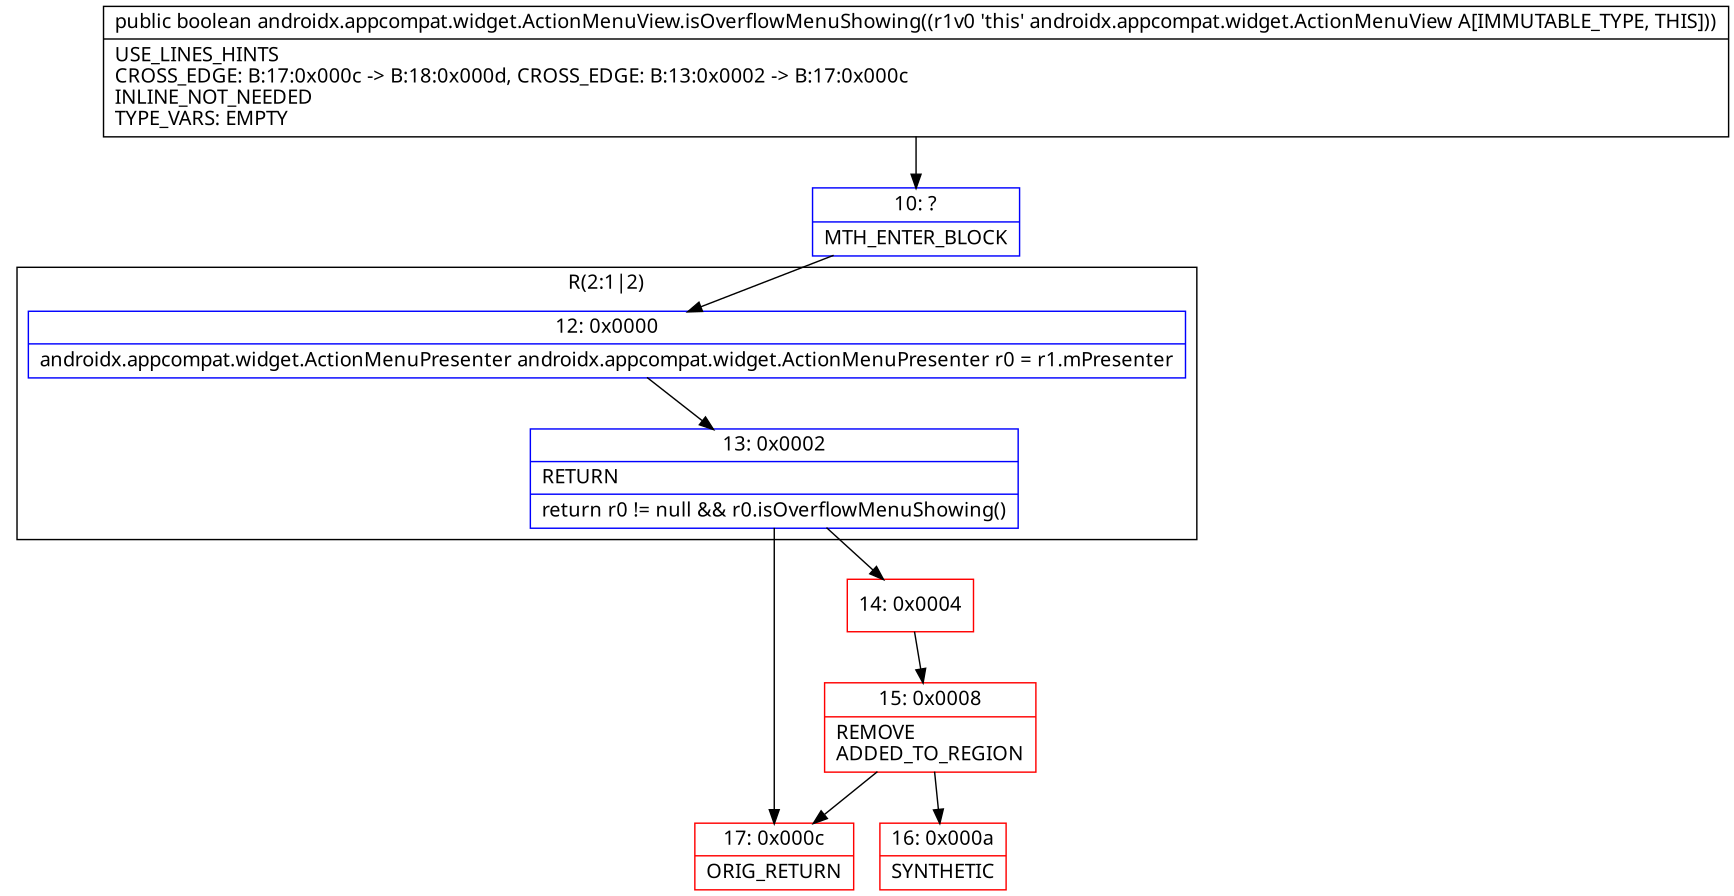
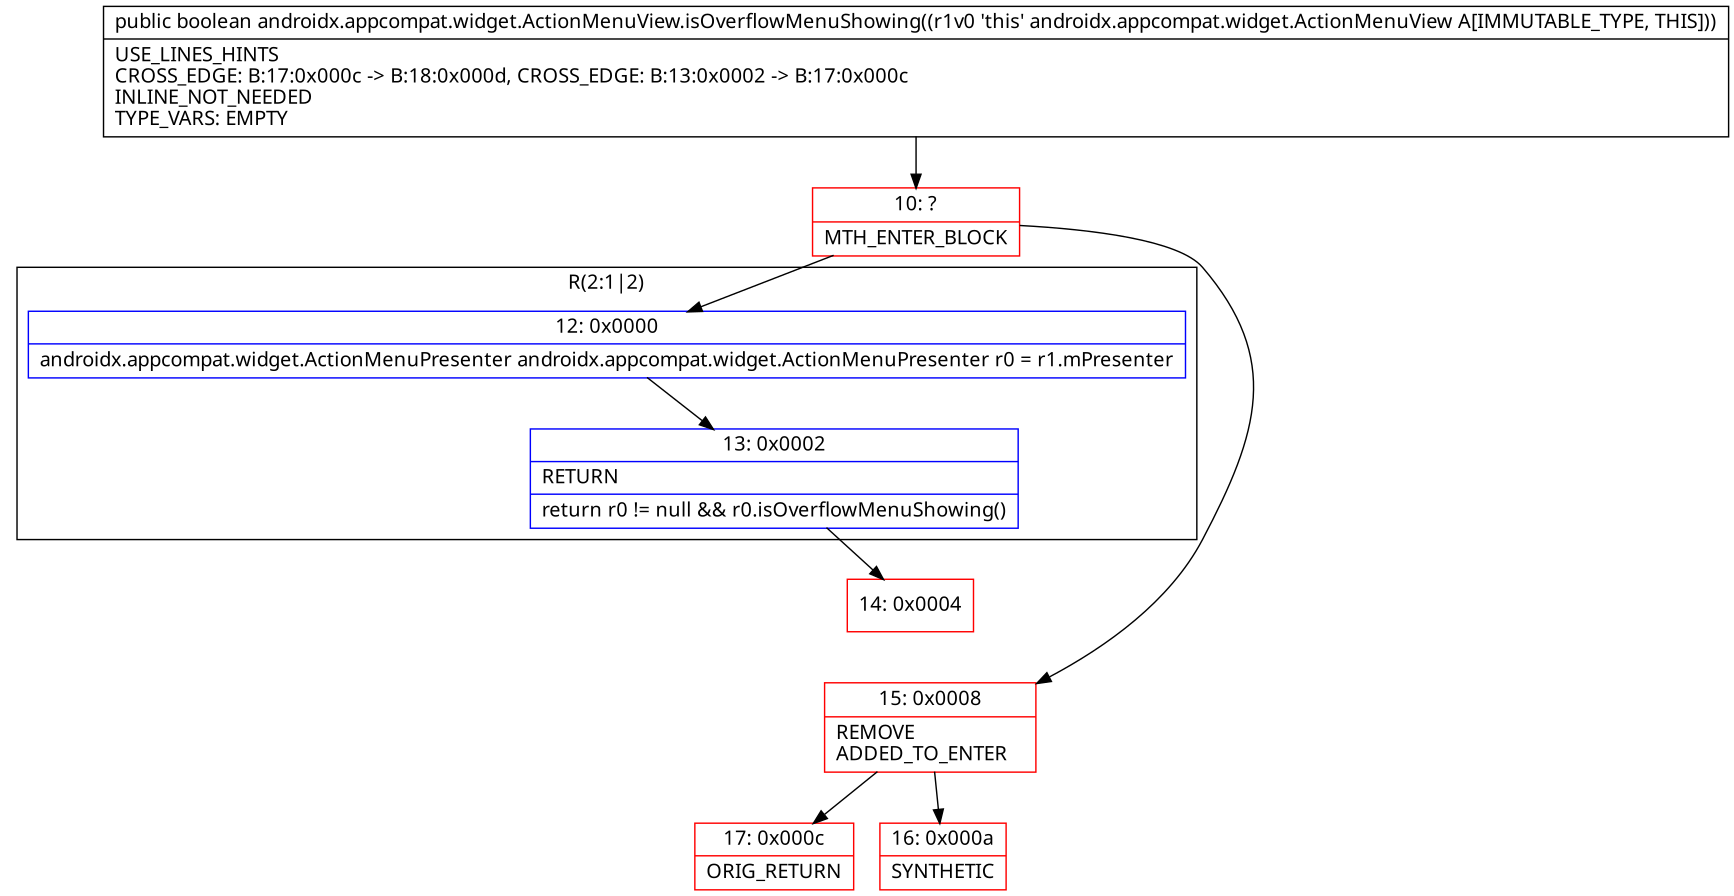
node "10: ?": color blue -> red
edge "14: 0x0004" -> "15: 0x0008": now "10: ?" -> "15: 0x0008"
edge "13: 0x0002" -> "17: 0x000c": removed
node "15: 0x0008": text "ADDED_TO_REGION" -> "ADDED_TO_ENTER"
